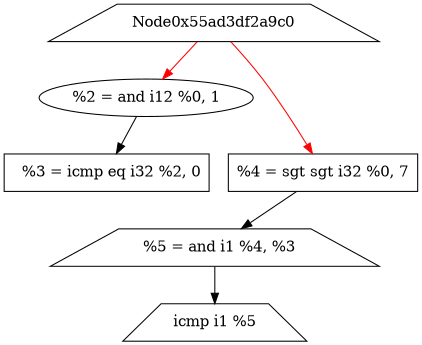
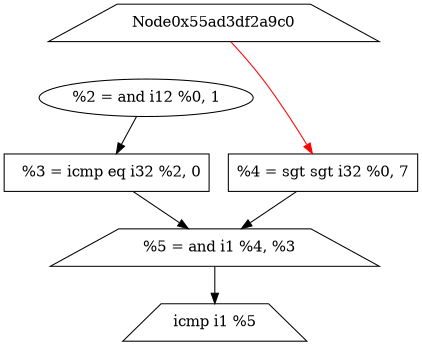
edge "Node0x55ad3df2a9c0" -> "%2 = and i12 %0, 1": removed
edge "%3 = icmp eq i32 %2, 0" -> "%5 = and i1 %4, %3": added
